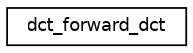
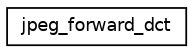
node "dct_forward_dct": label "dct_forward_dct" -> "jpeg_forward_dct"
